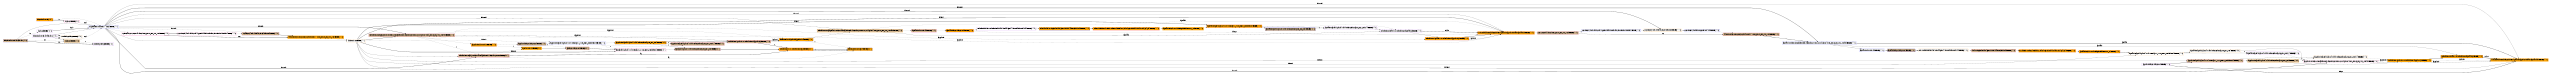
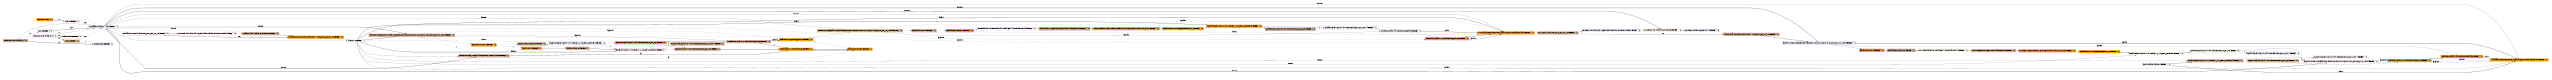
edge "testUpsertsContinuousModeWithMultipleWriters['1', '0', '0']" -> "String tempDir@@@2@@@['1', '1', '0']": now "String tempDir@@@2@@@['1', '0', '0']" -> "String tempDir@@@2@@@['1', '1', '0']"
node "cfgBackfillJob.continuousMode = false@@@46@@@['1', '1', '0']": fillcolor white -> orange
